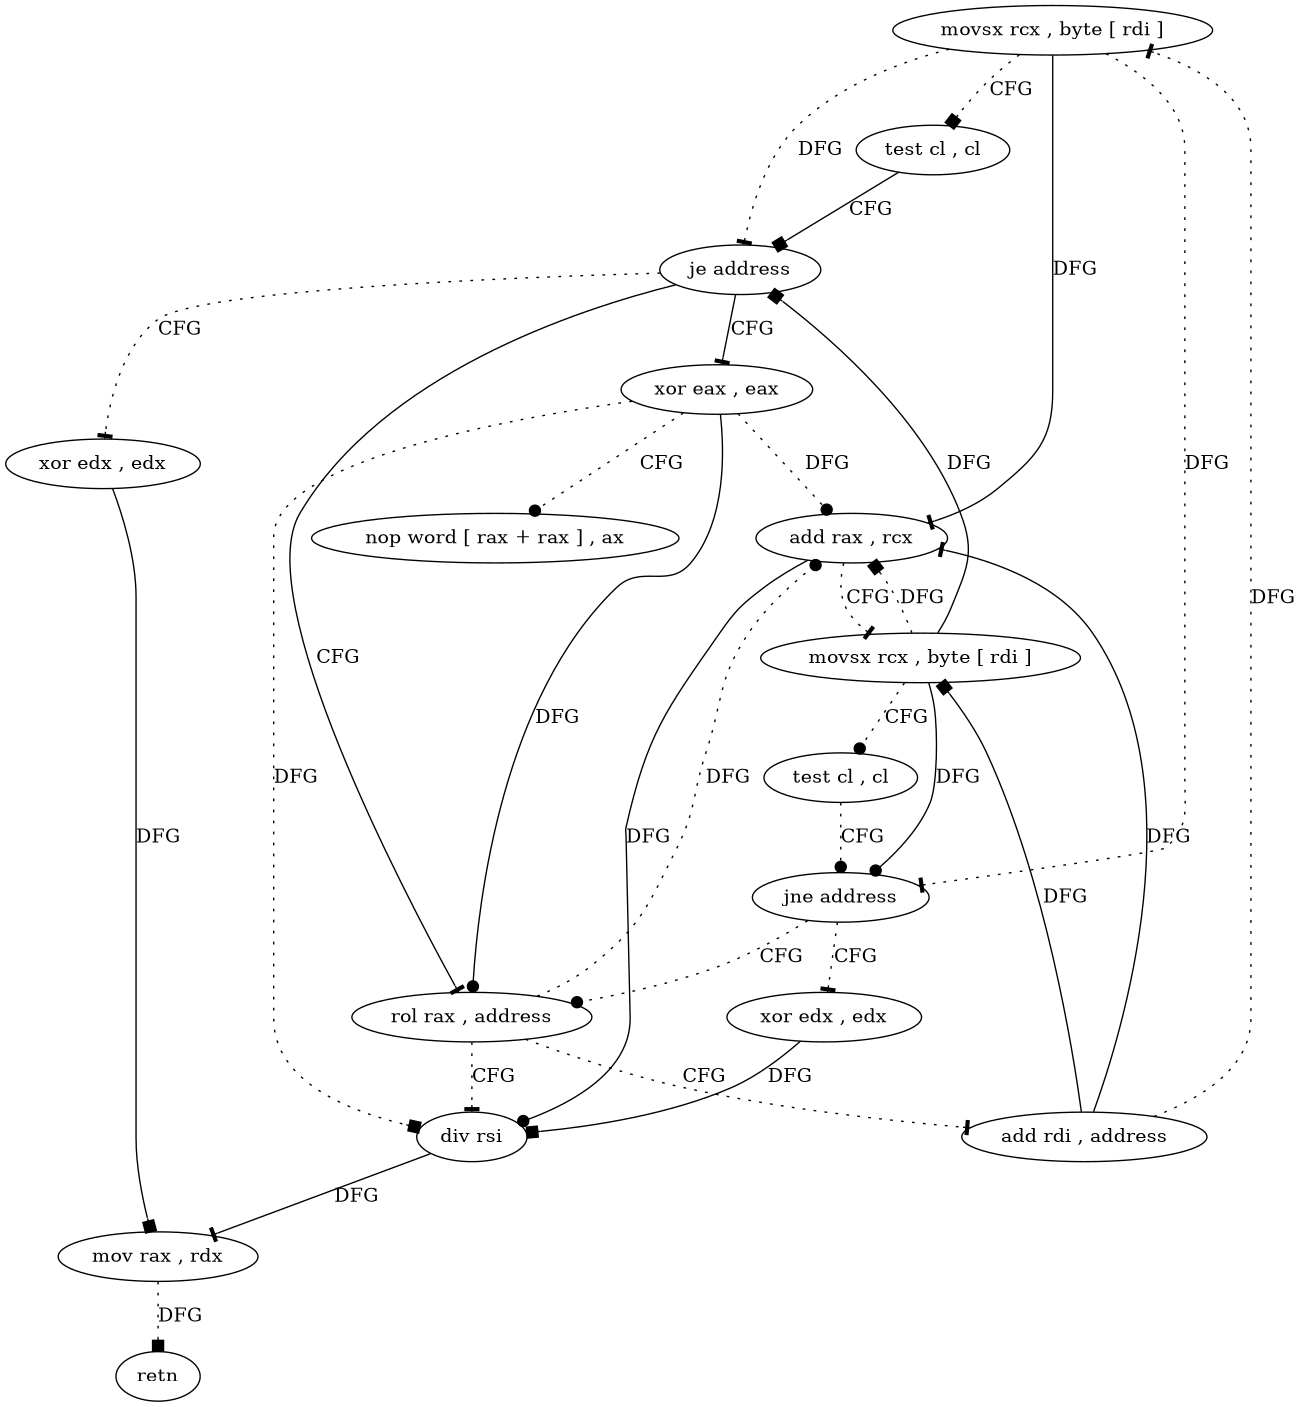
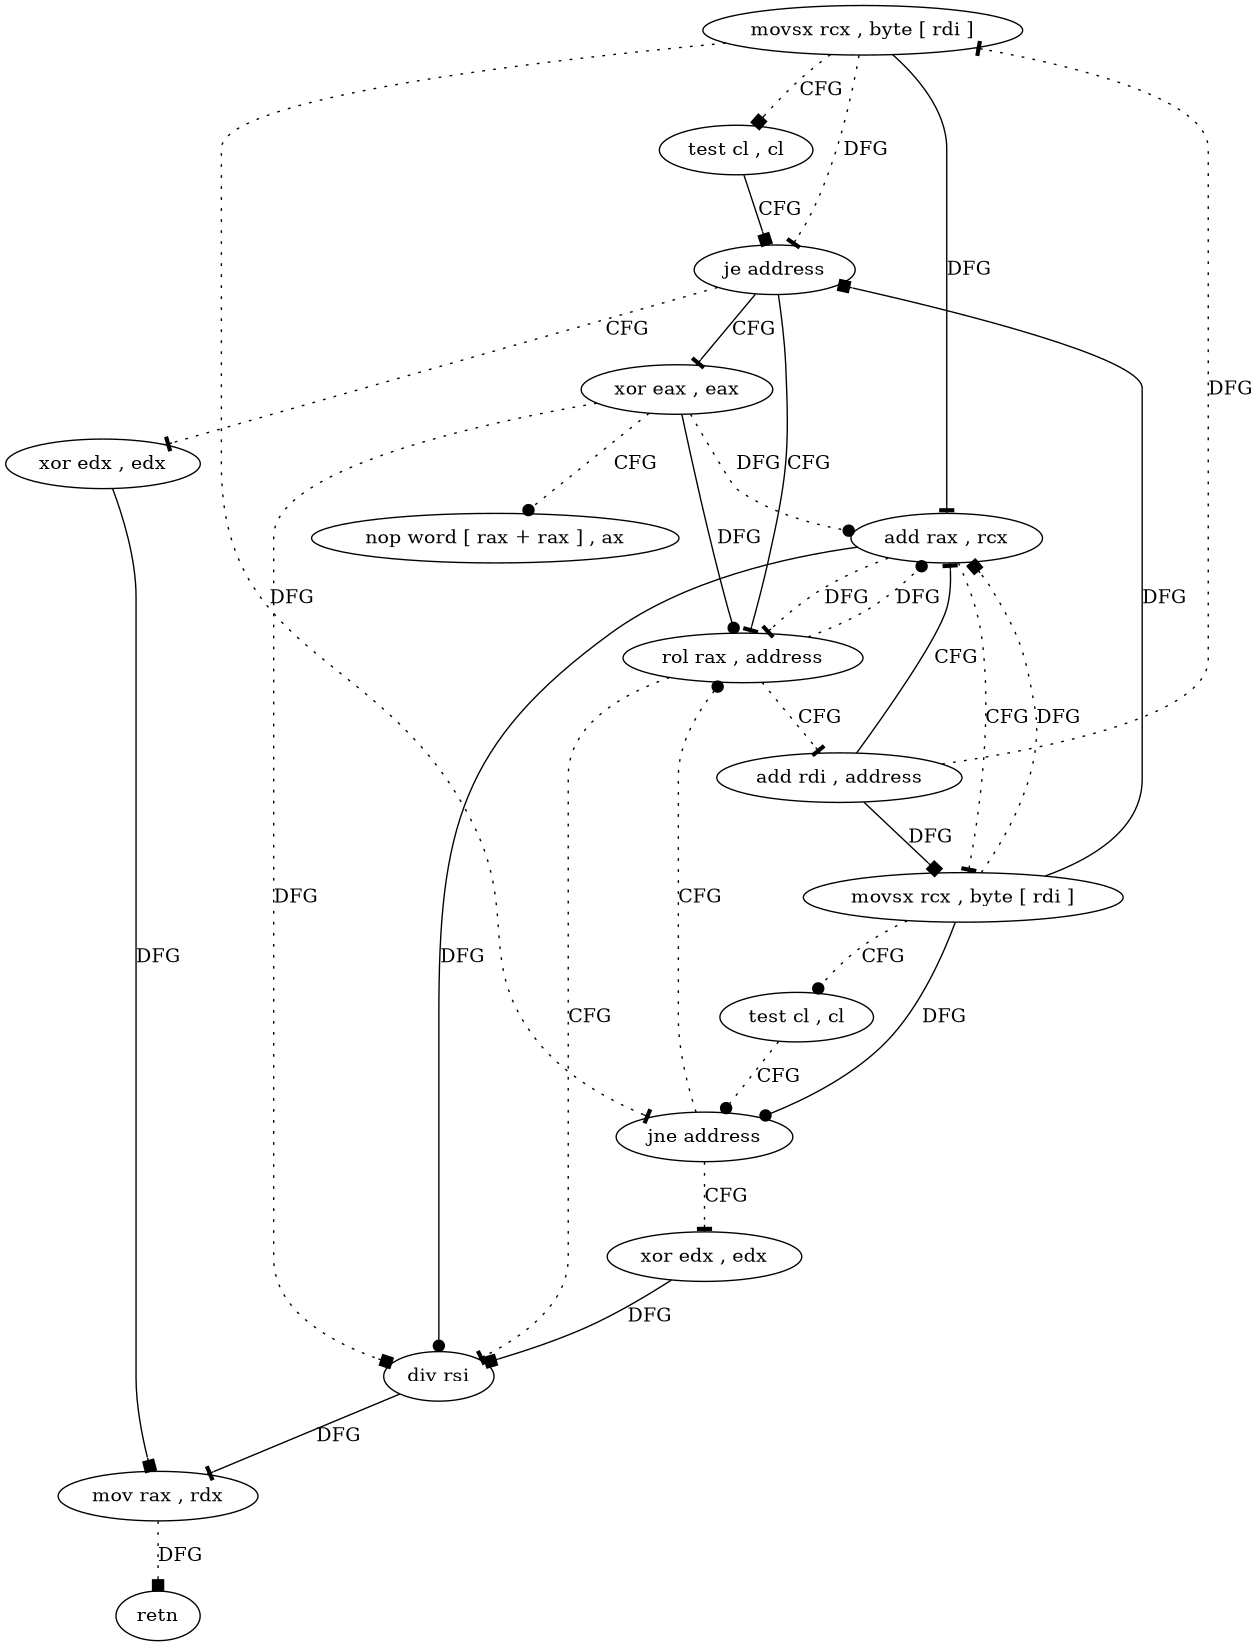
edge "add rax , rcx" -> "rol rax , address": added, label "DFG"
edge "add rdi , address" -> "add rax , rcx": label "DFG" -> "CFG"
